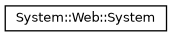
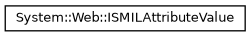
node "System::Web::System": label "System::Web::System" -> "System::Web::ISMILAttributeValue"
